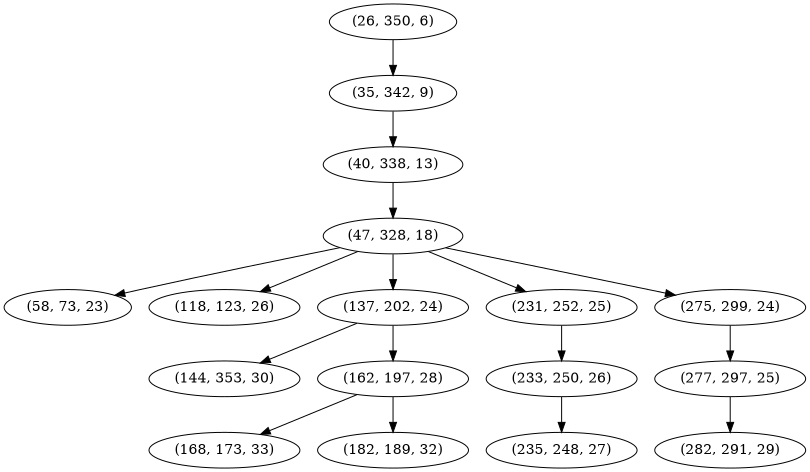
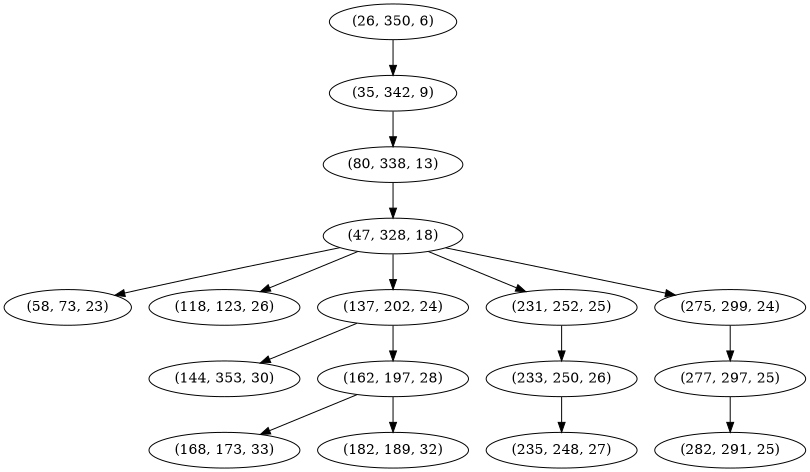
node "(40, 338, 13)": label "(40, 338, 13)" -> "(80, 338, 13)"
node "(282, 291, 29)": label "(282, 291, 29)" -> "(282, 291, 25)"
